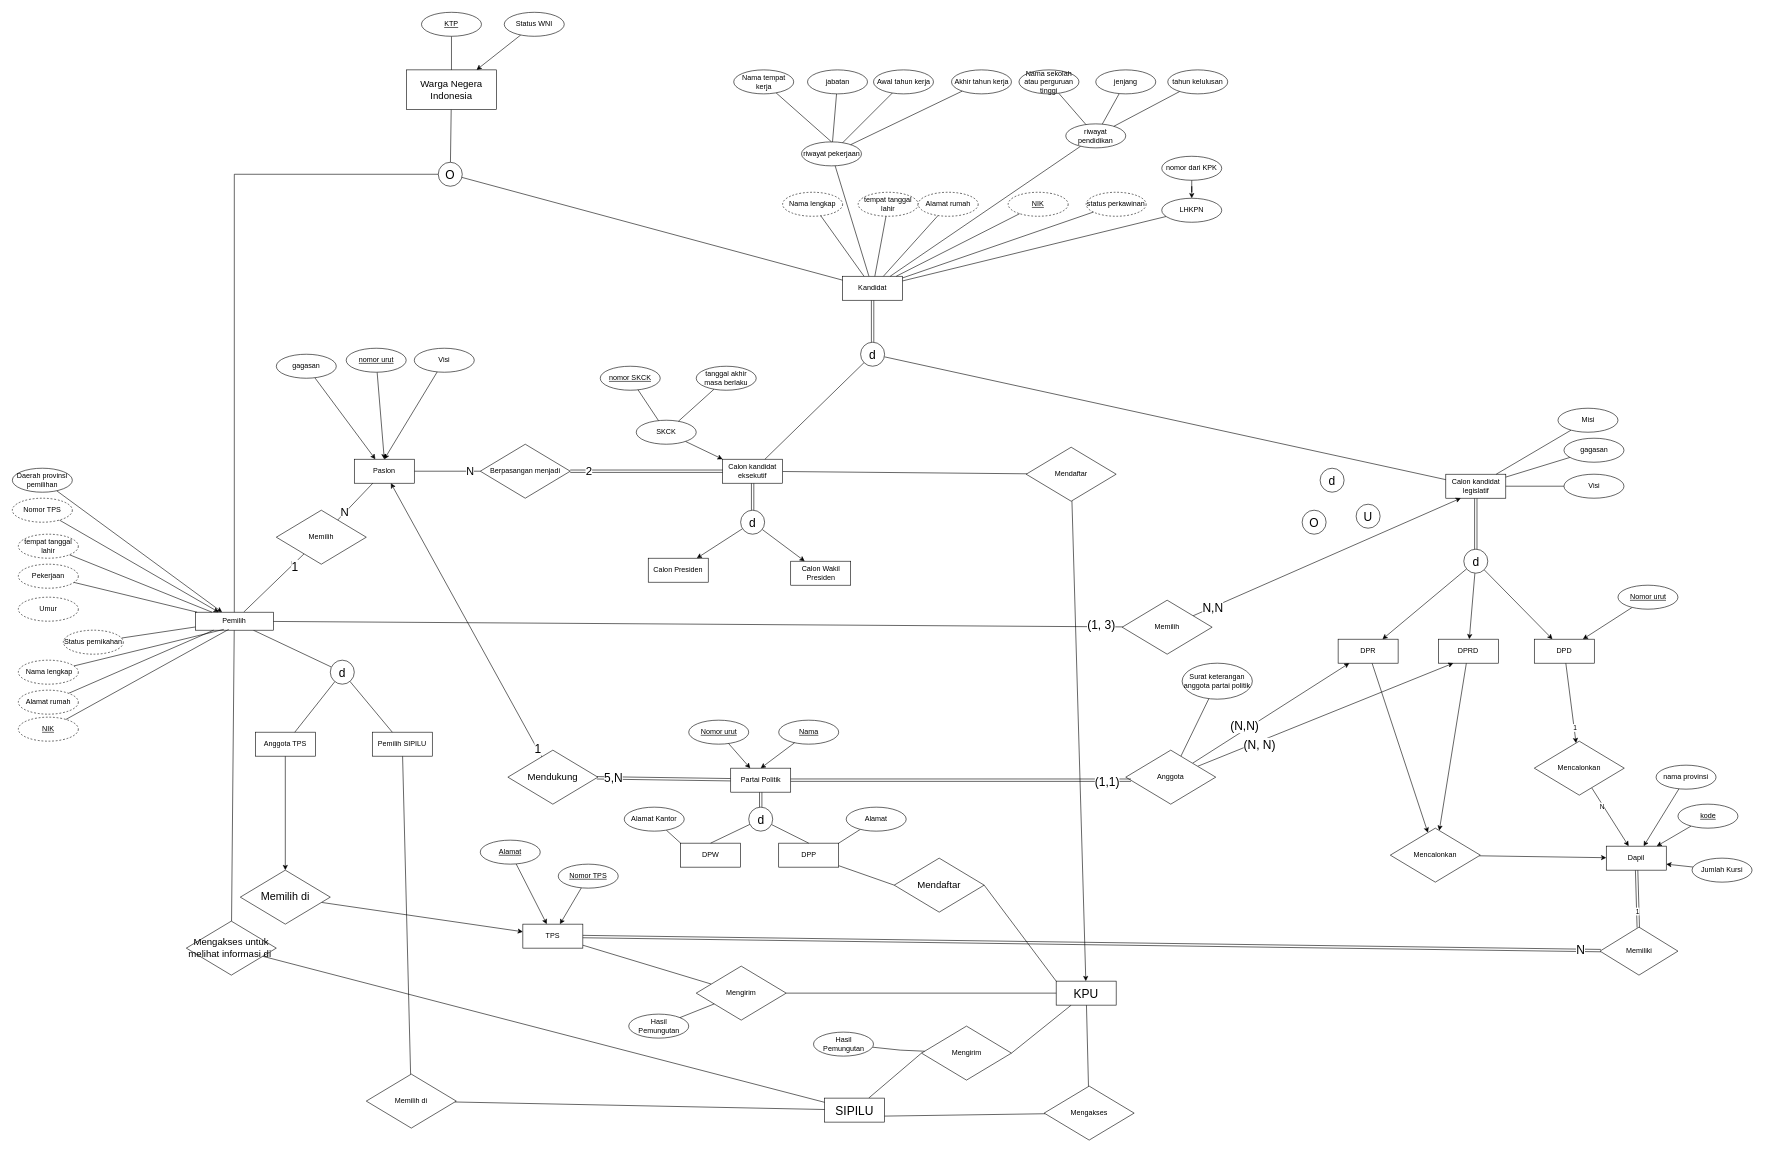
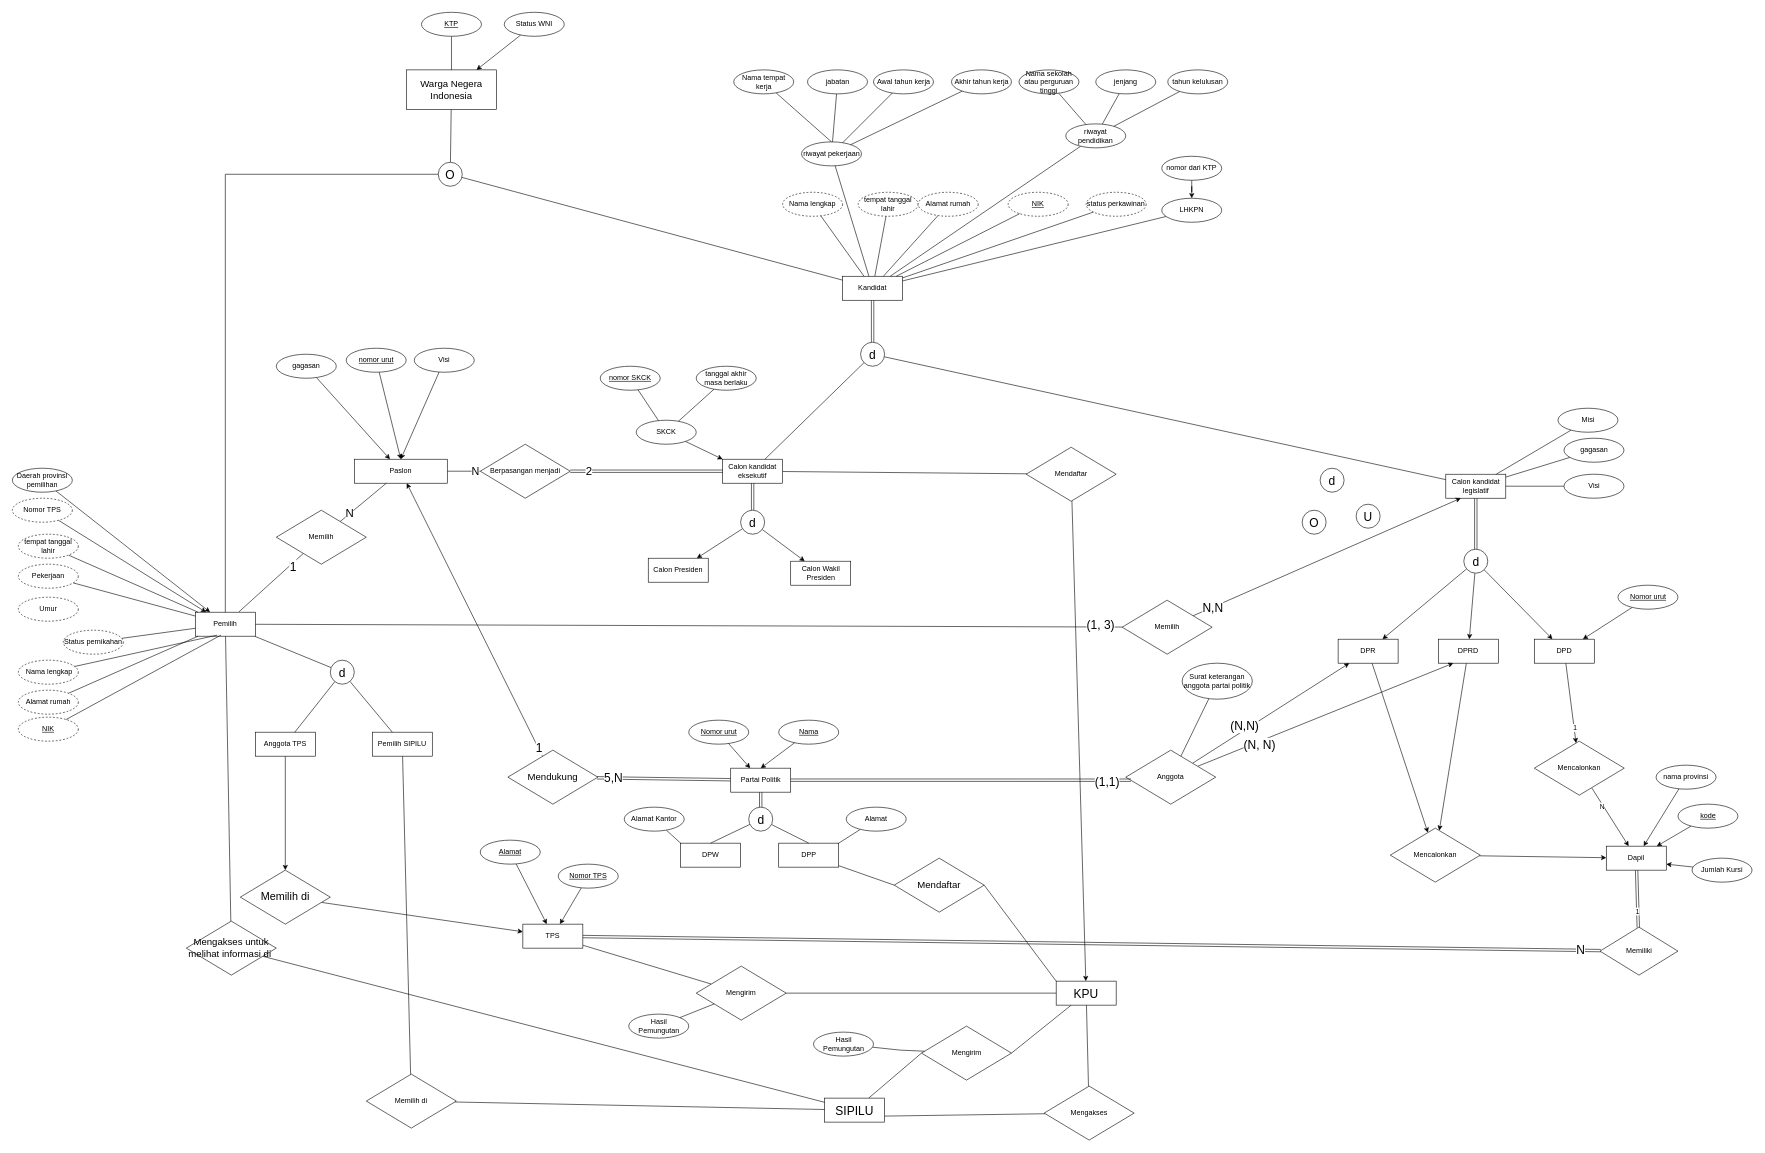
node "nomor dari KPK": label "nomor dari KPK" -> "nomor dari KTP"
node "Paslon": size 60x24 -> 93x24
node "Pemilih": size 78x18 -> 60x24
